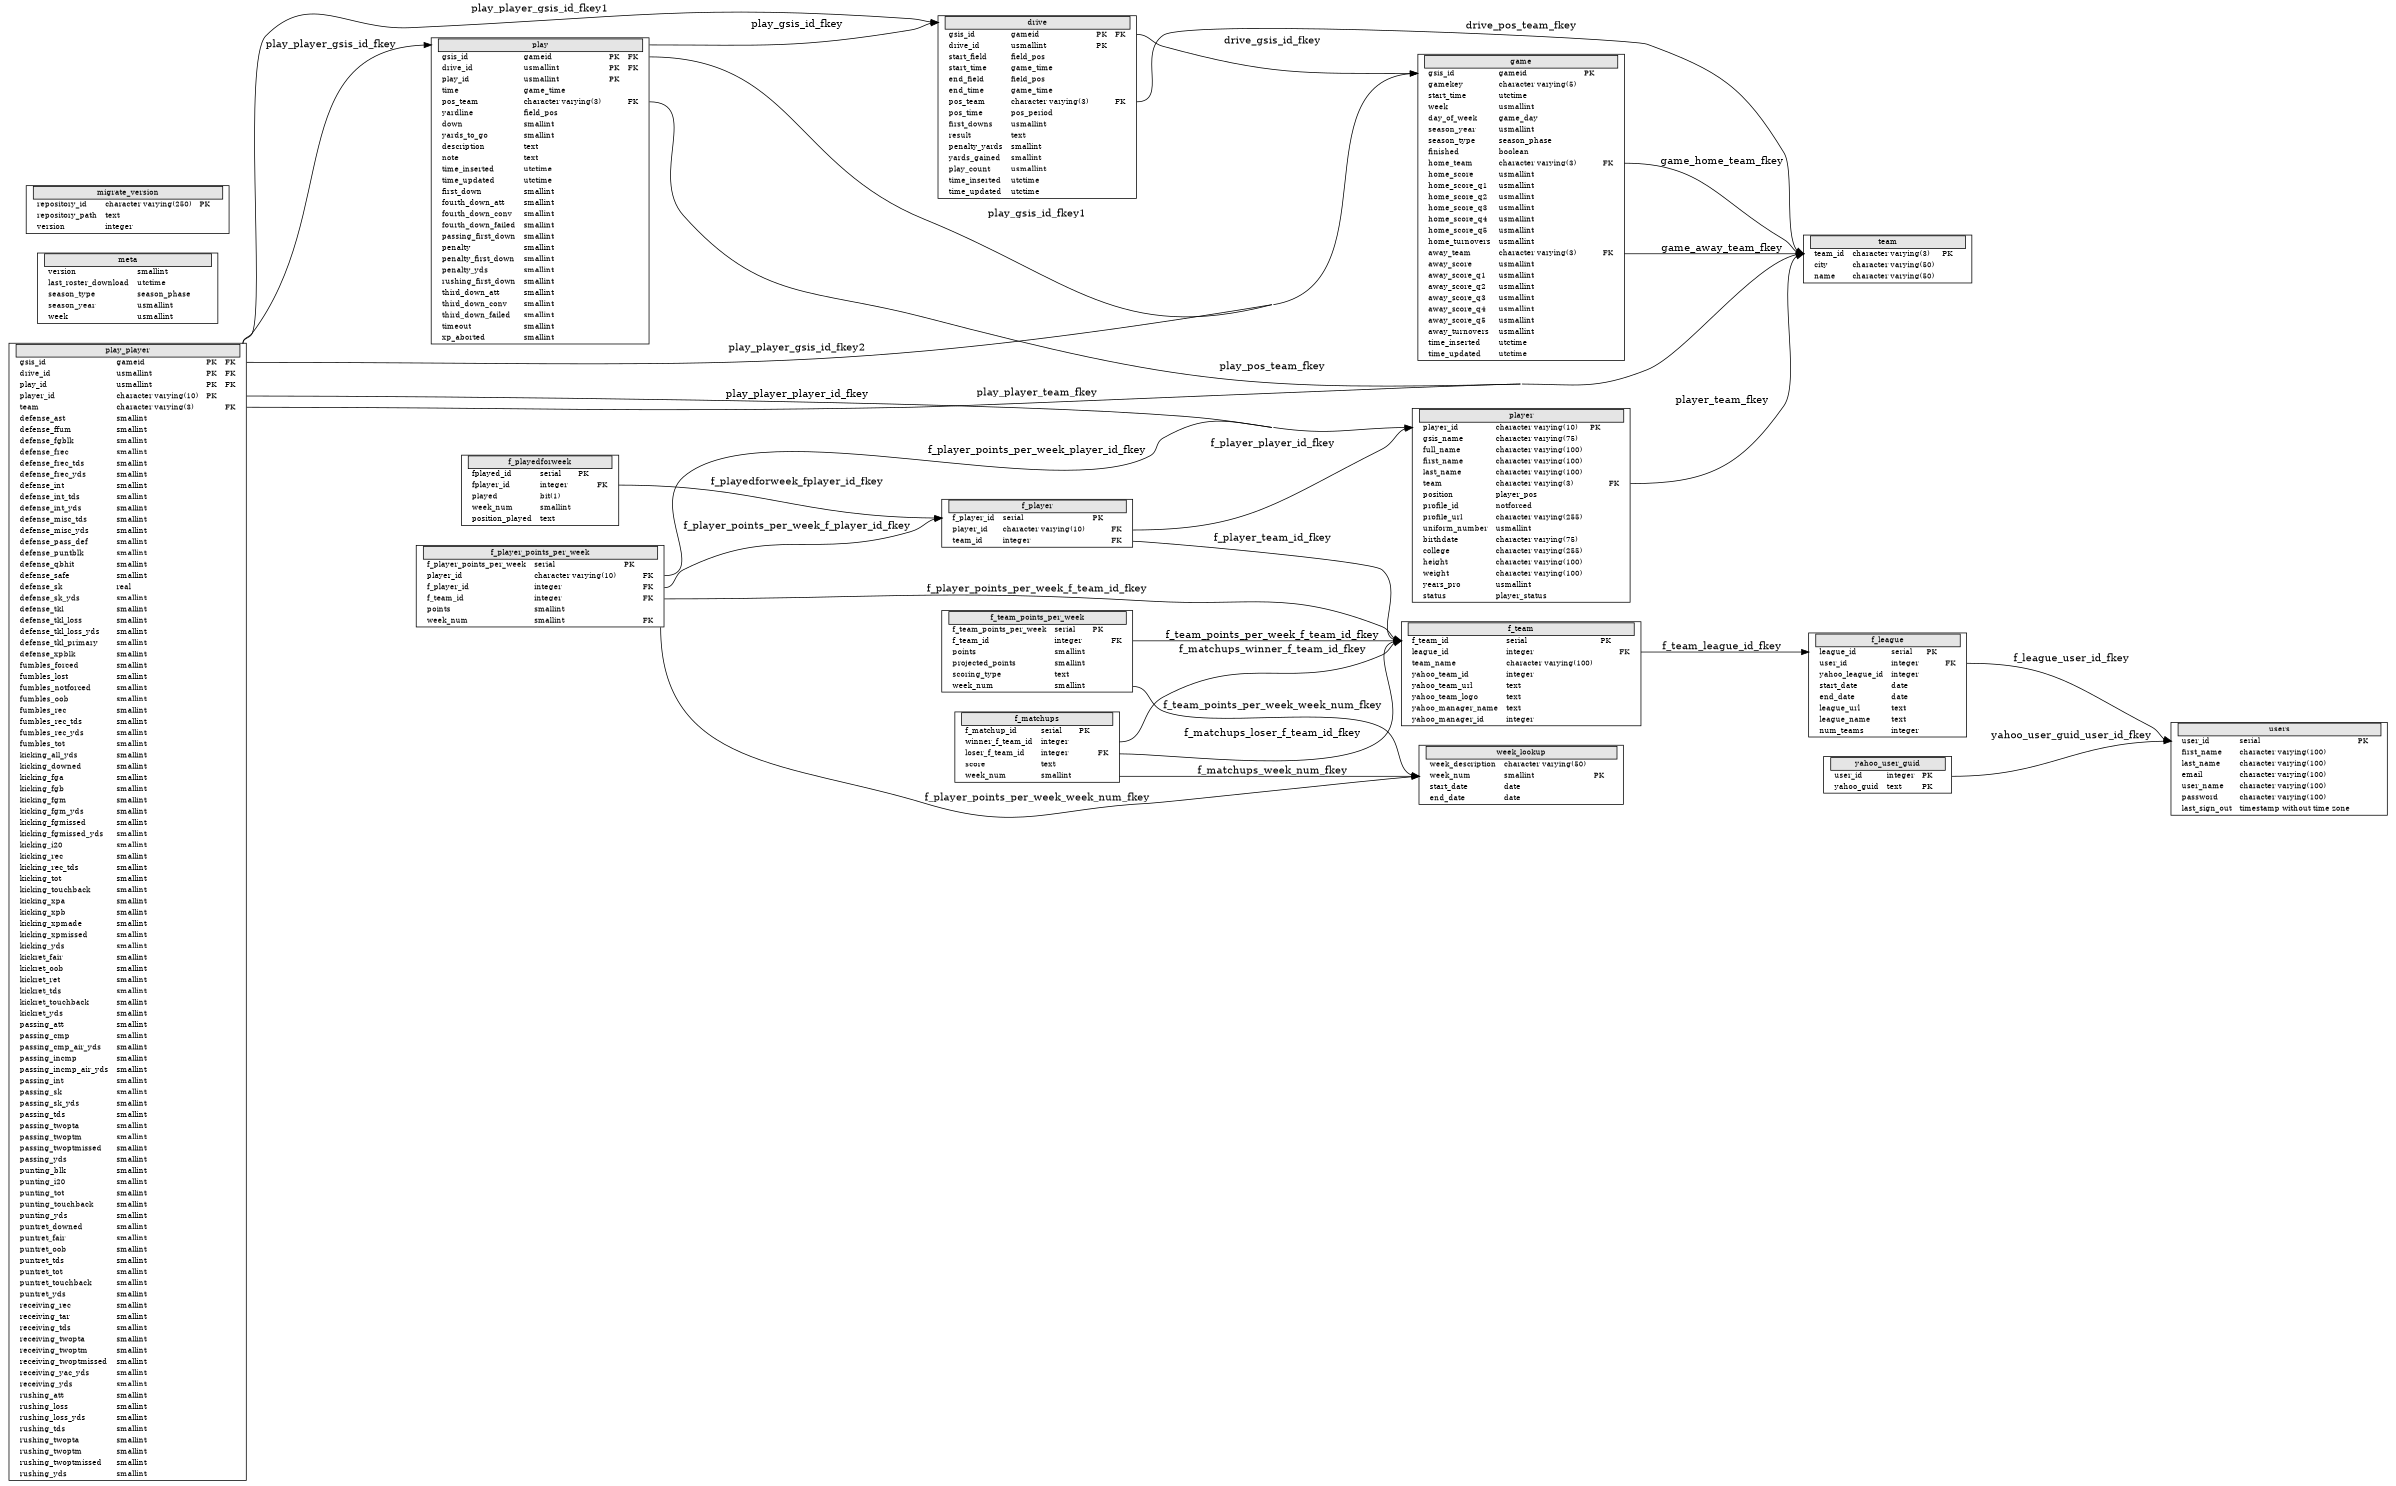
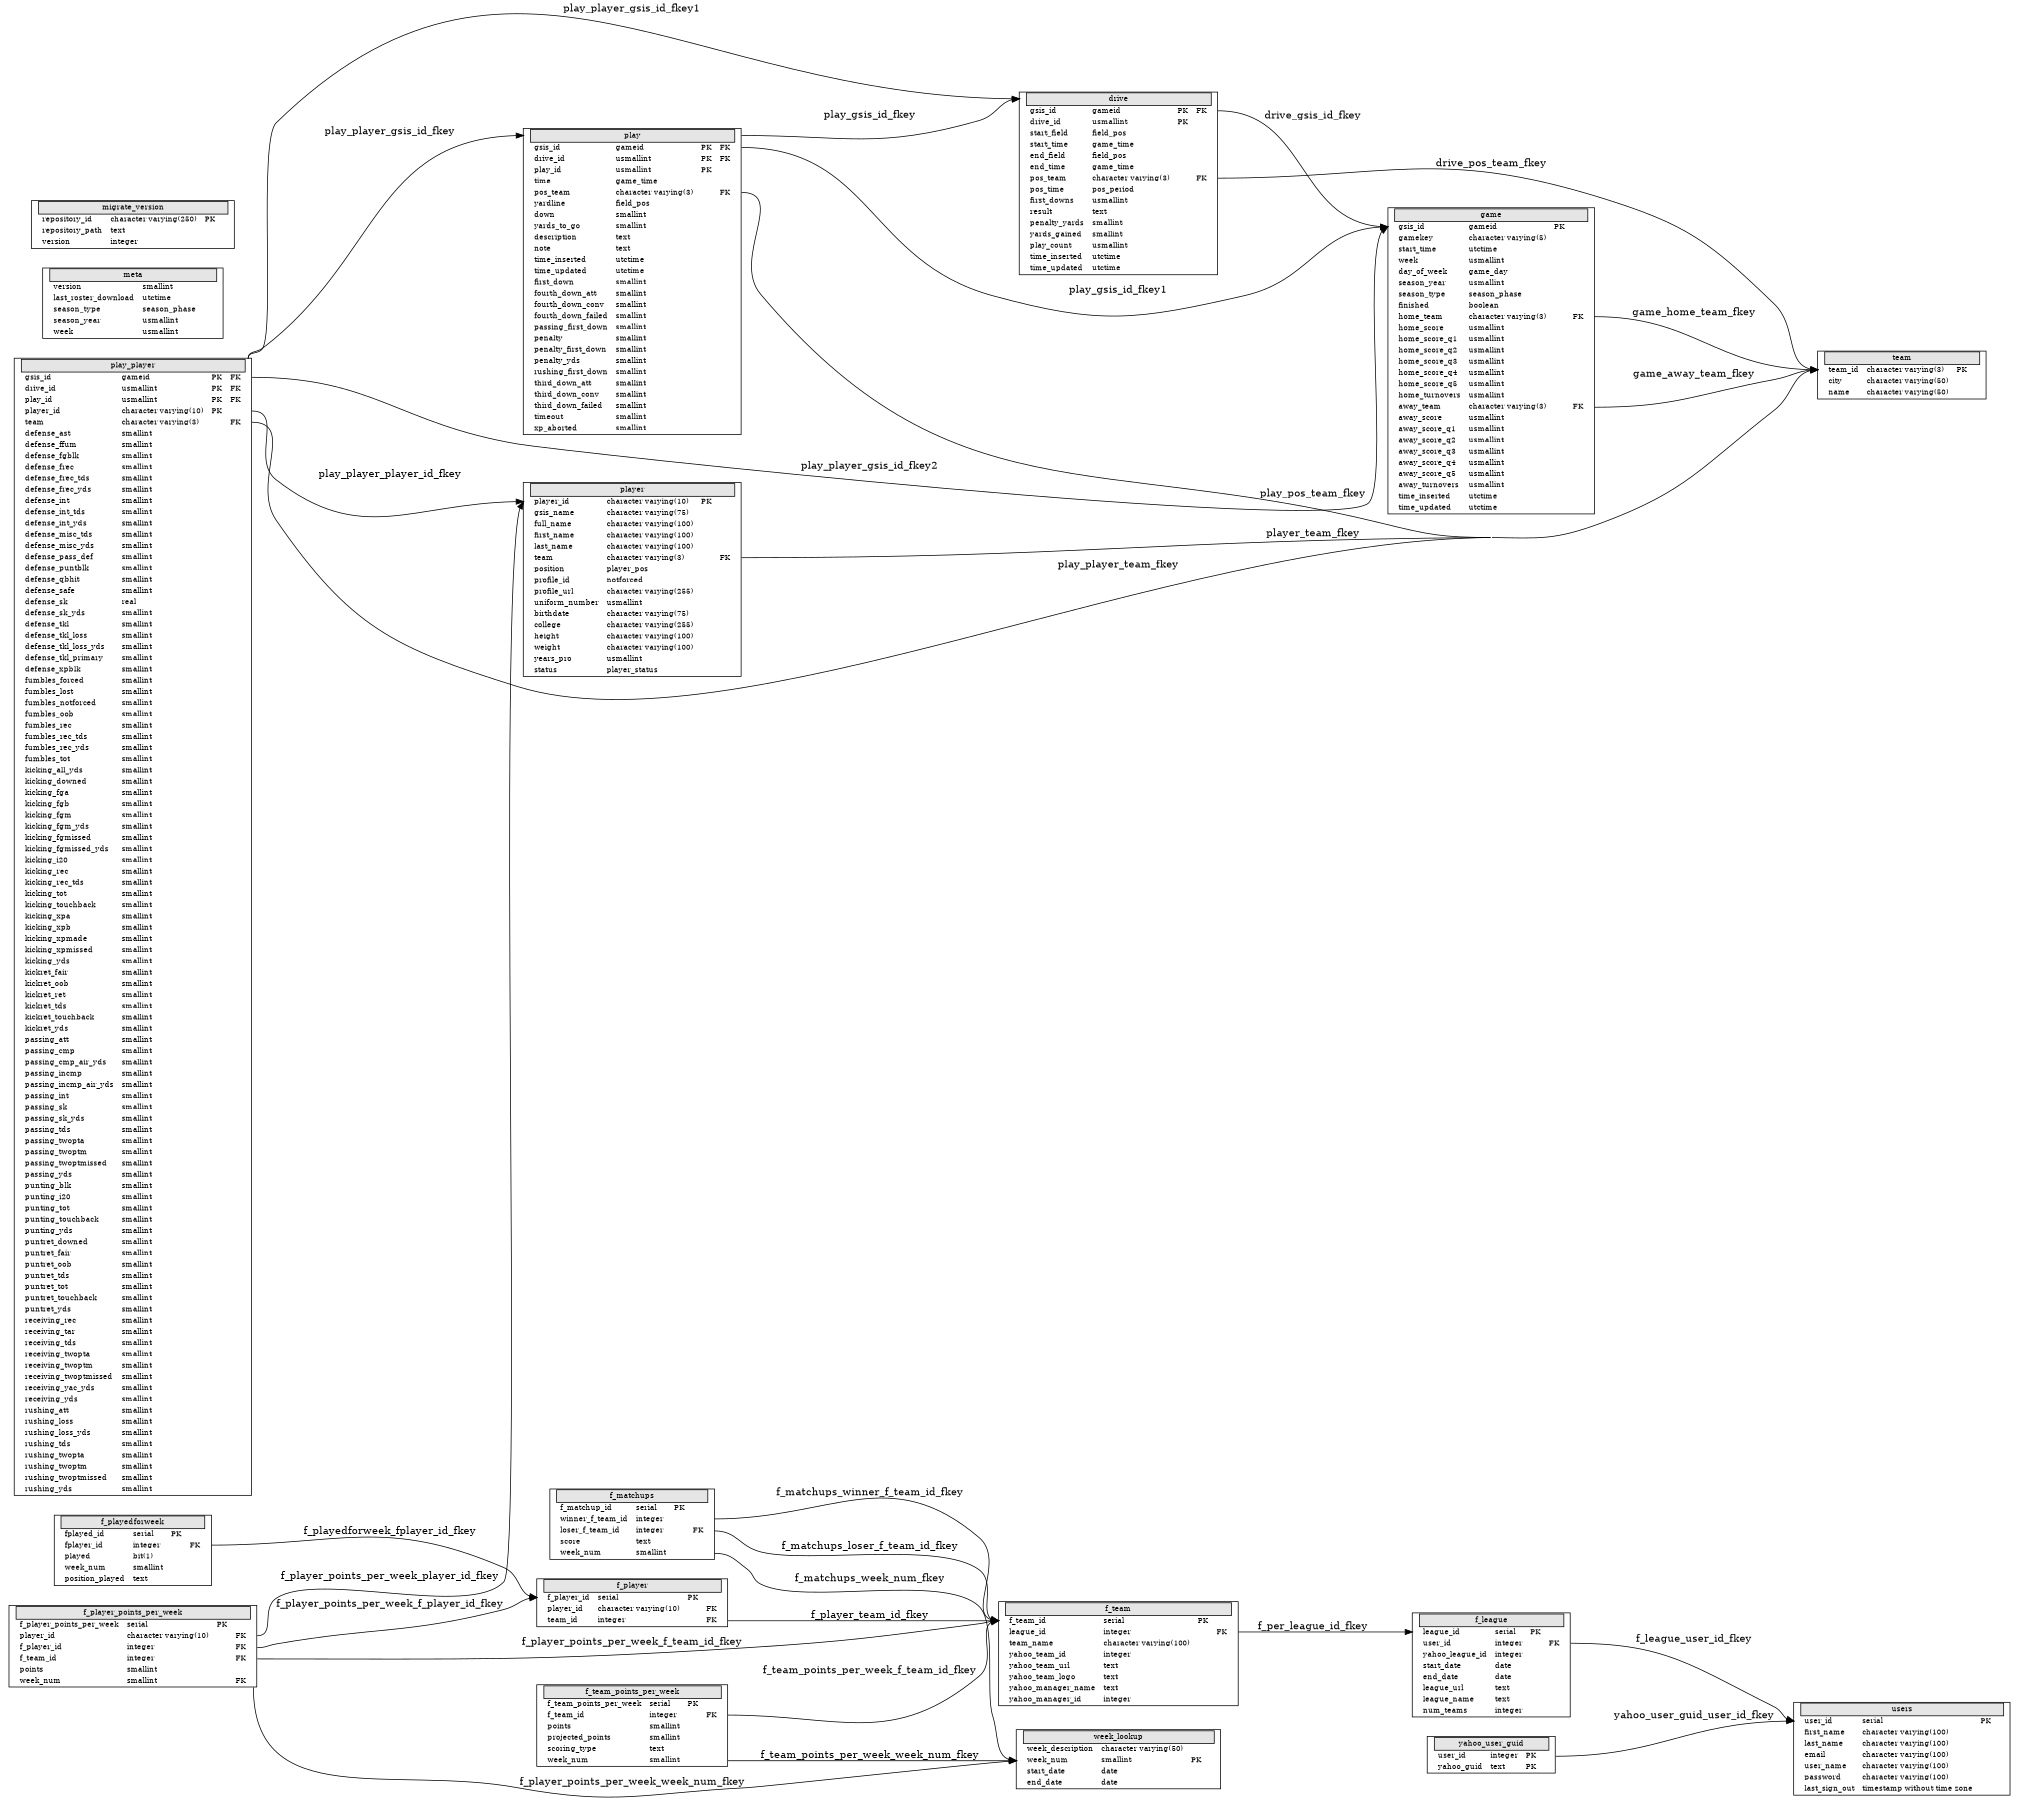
edge "f_player" -> "player": removed, label "f_player_player_id_fkey"
edge "f_team" -> "f_league": label "f_team_league_id_fkey" -> "f_per_league_id_fkey"
